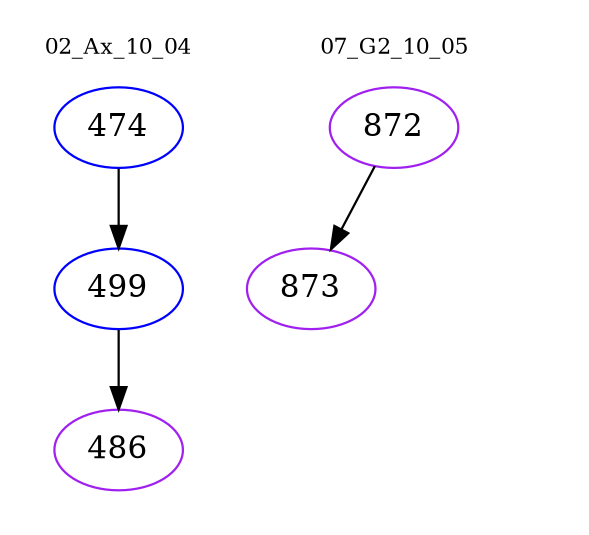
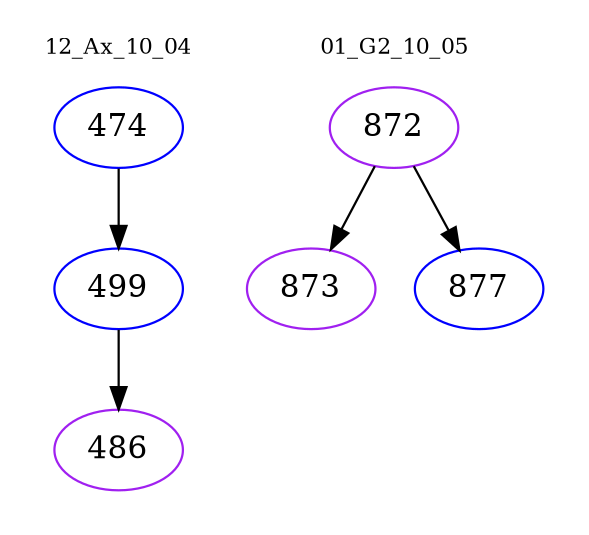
cluster "02_Ax_10_04": label "02_Ax_10_04" -> "12_Ax_10_04"
cluster "07_G2_10_05": label "07_G2_10_05" -> "01_G2_10_05"
node "877": added
